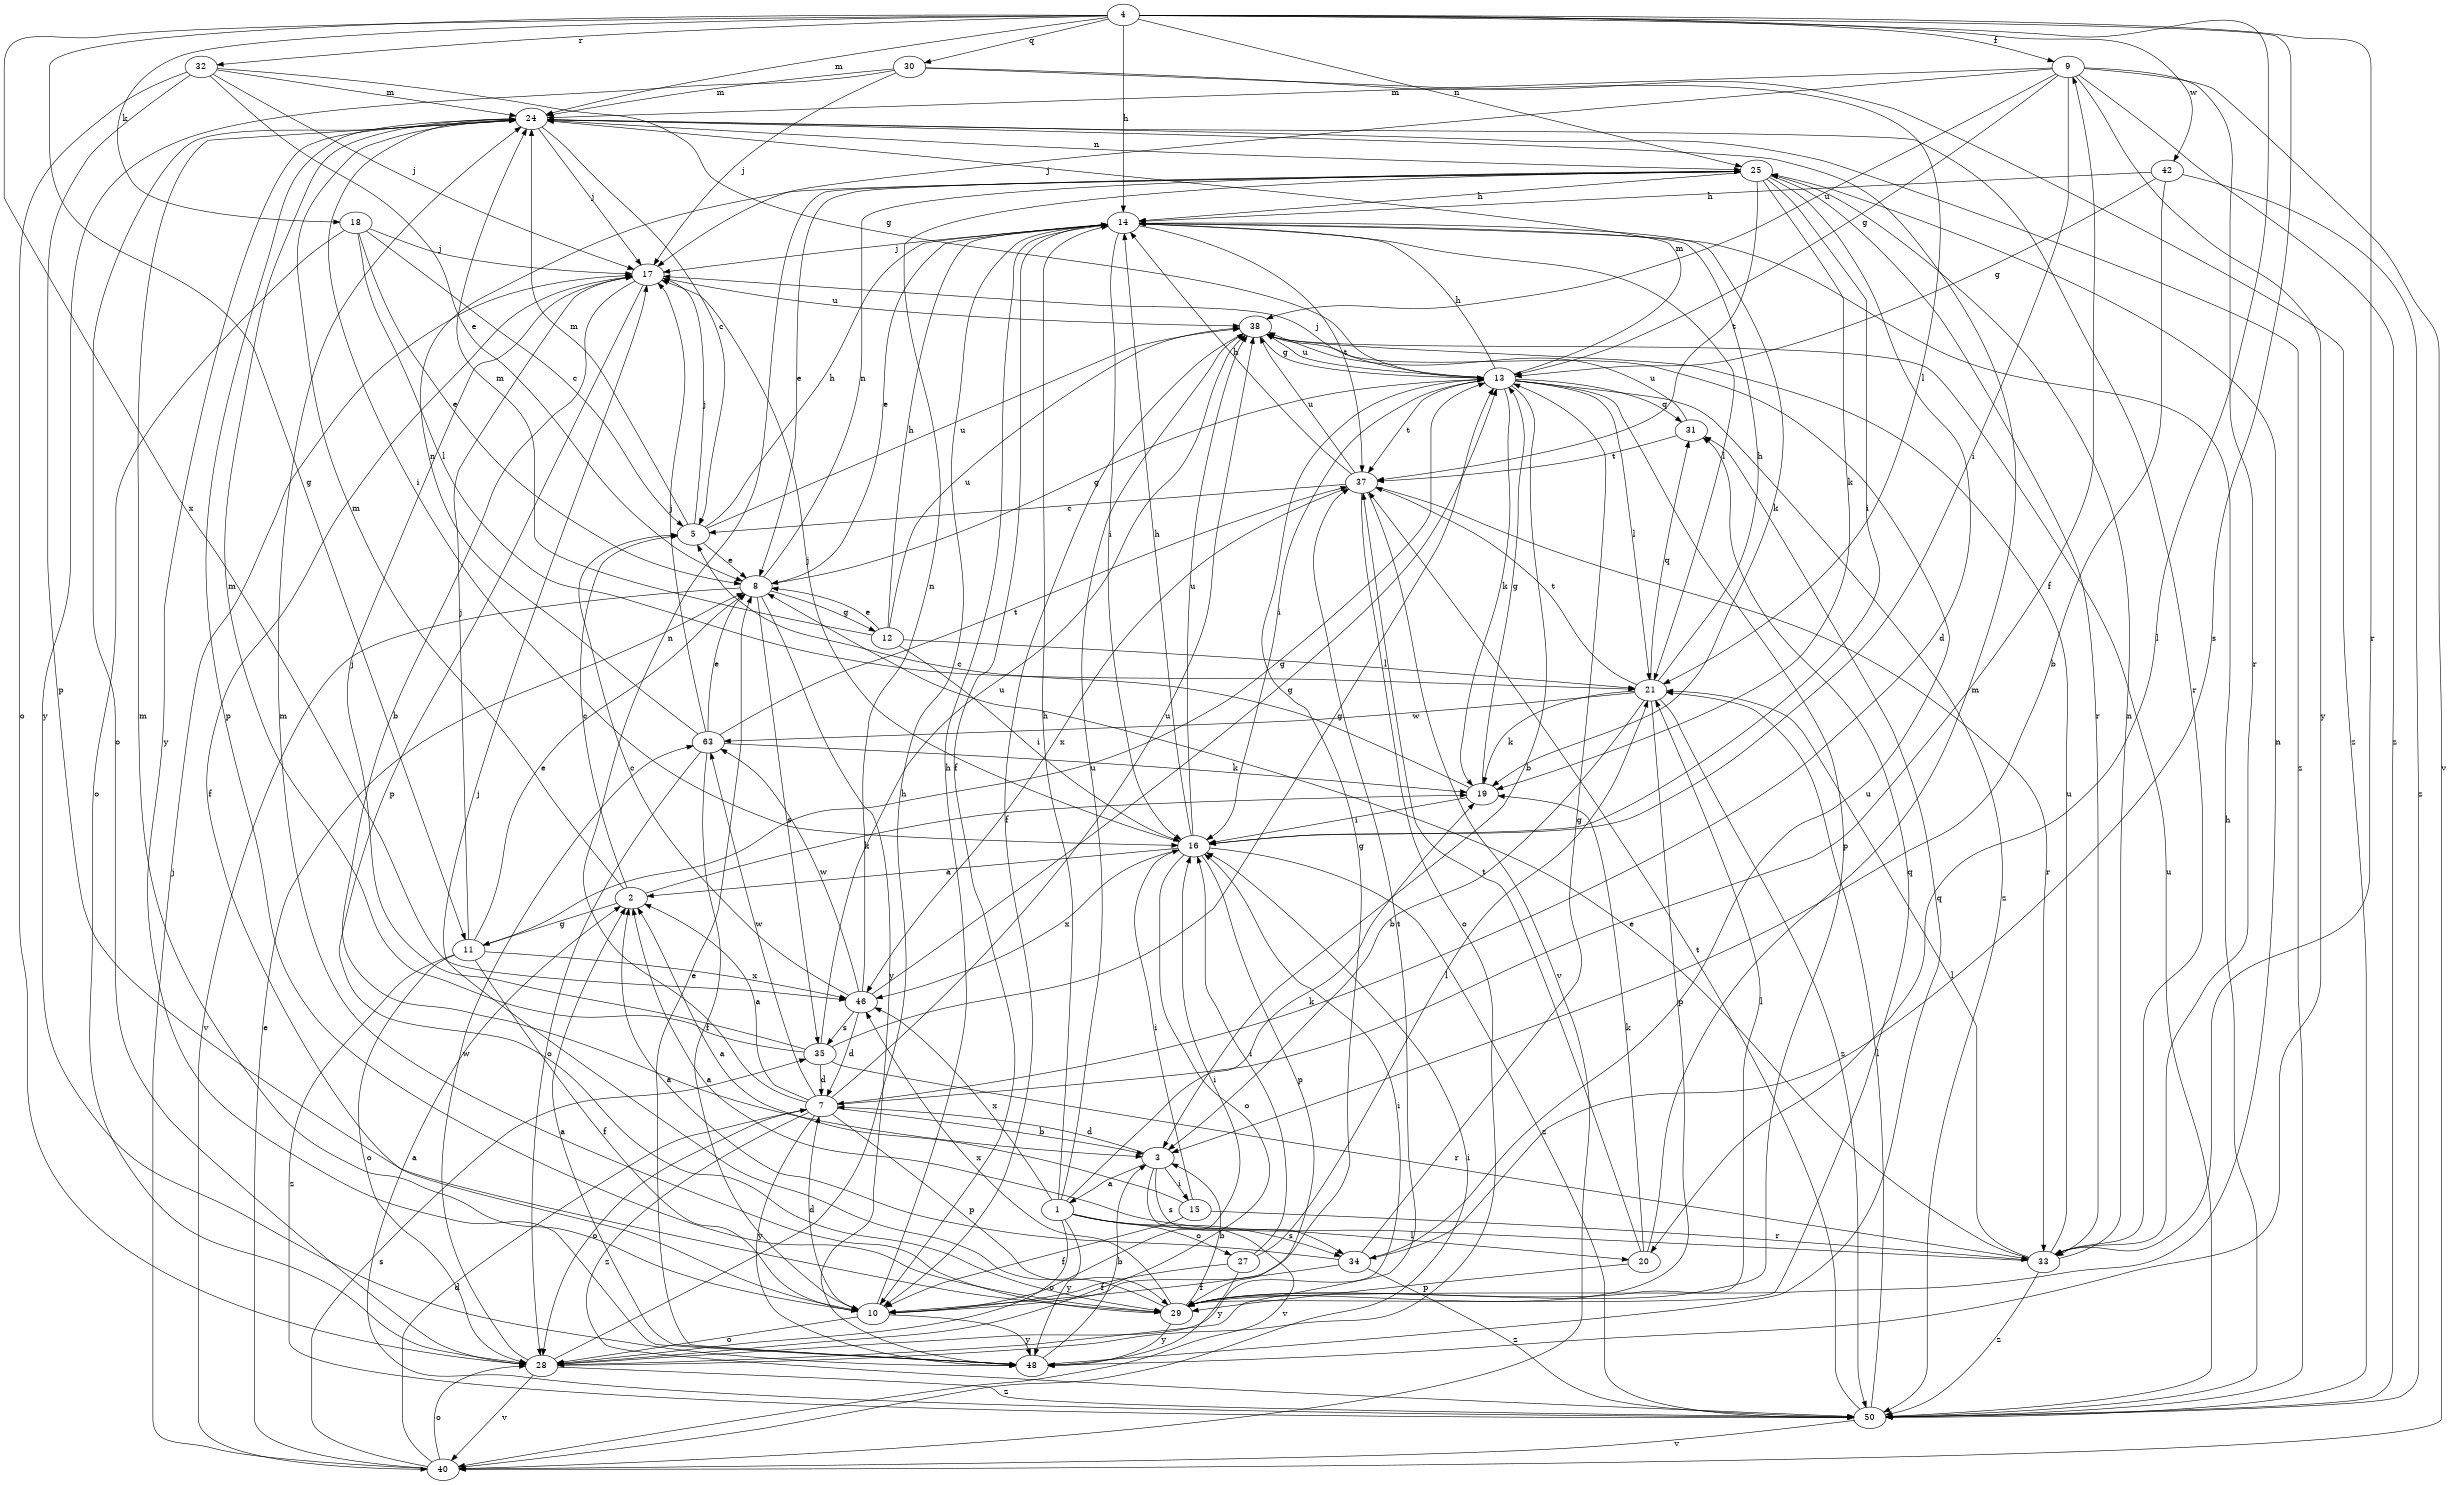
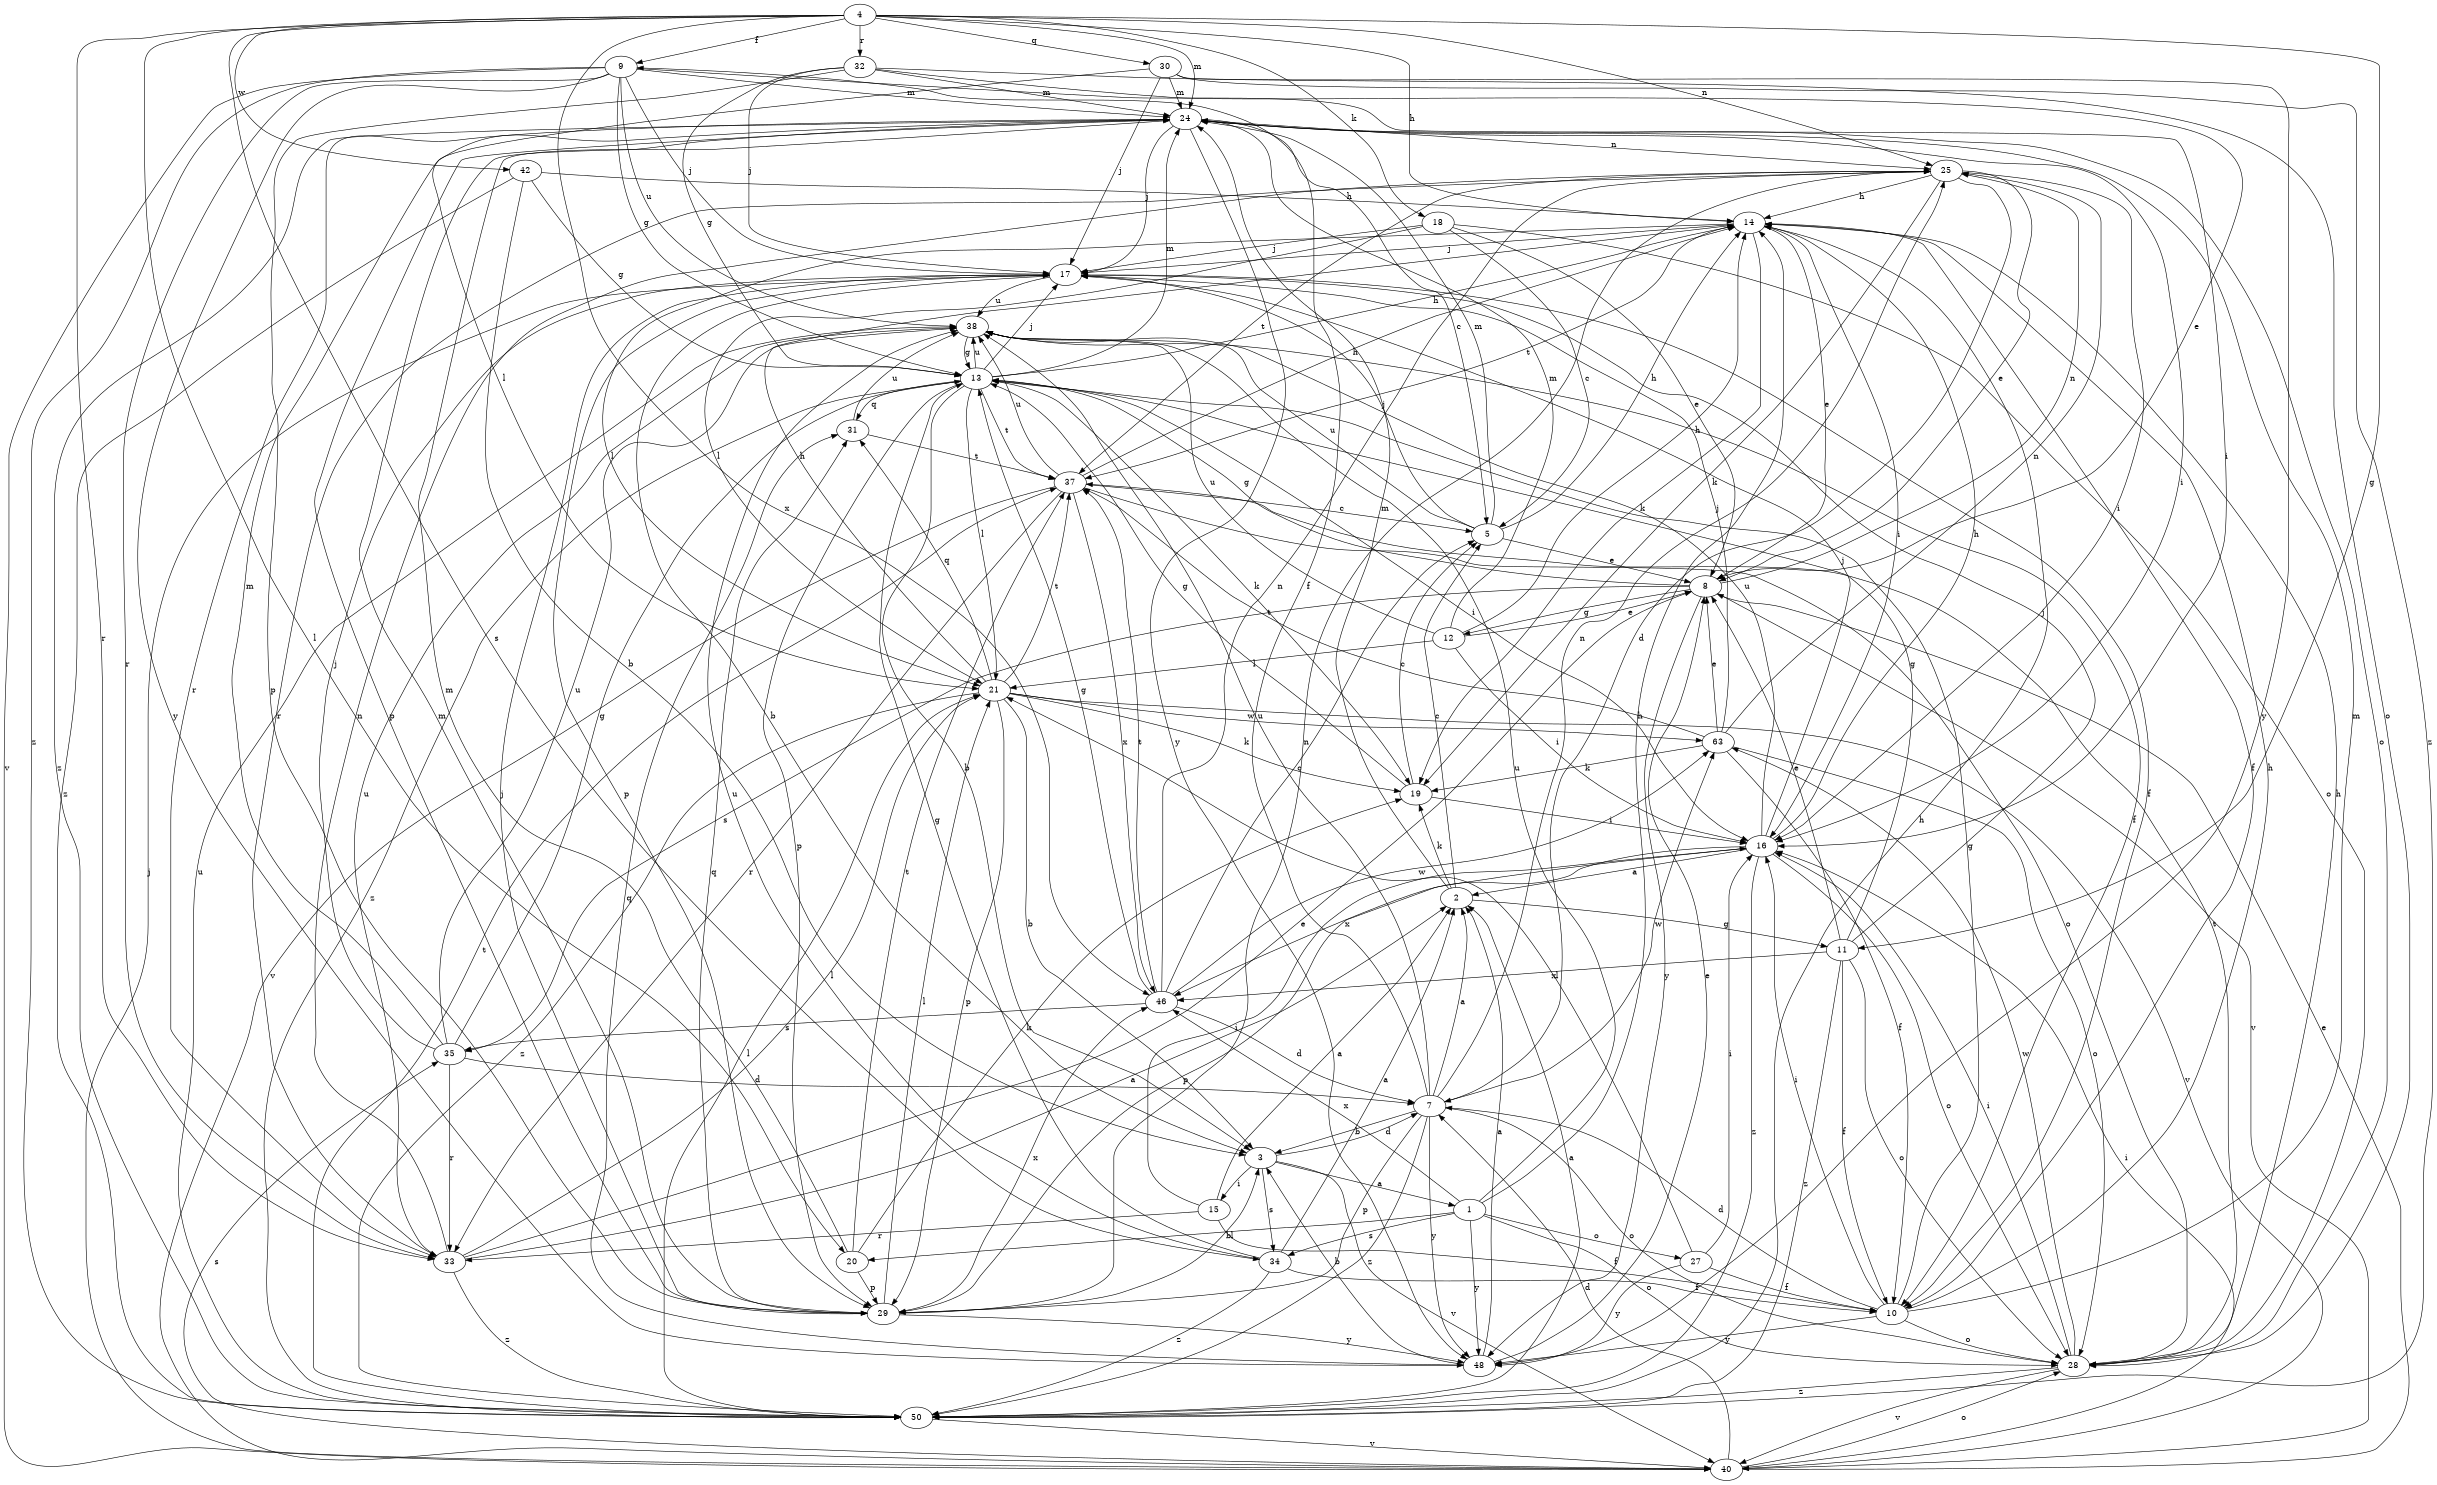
edge "46" -> "37": added, label "t"
edge "21" -> "40": added, label "v"
edge "1" -> "19": removed, label "k"
